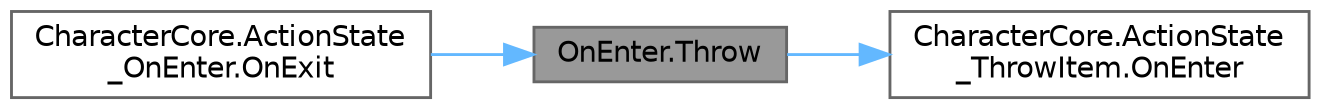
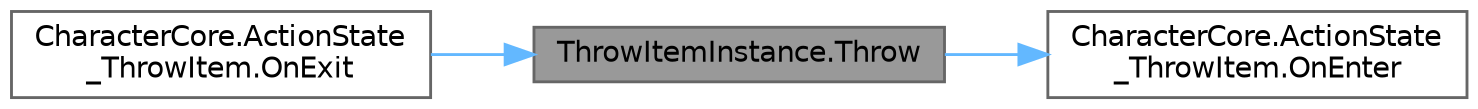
node "CharacterCore.ActionState _OnEnter.OnExit": label "CharacterCore.ActionState _OnEnter.OnExit" -> "CharacterCore.ActionState _ThrowItem.OnExit"
node "OnEnter.Throw": label "OnEnter.Throw" -> "ThrowItemInstance.Throw"
